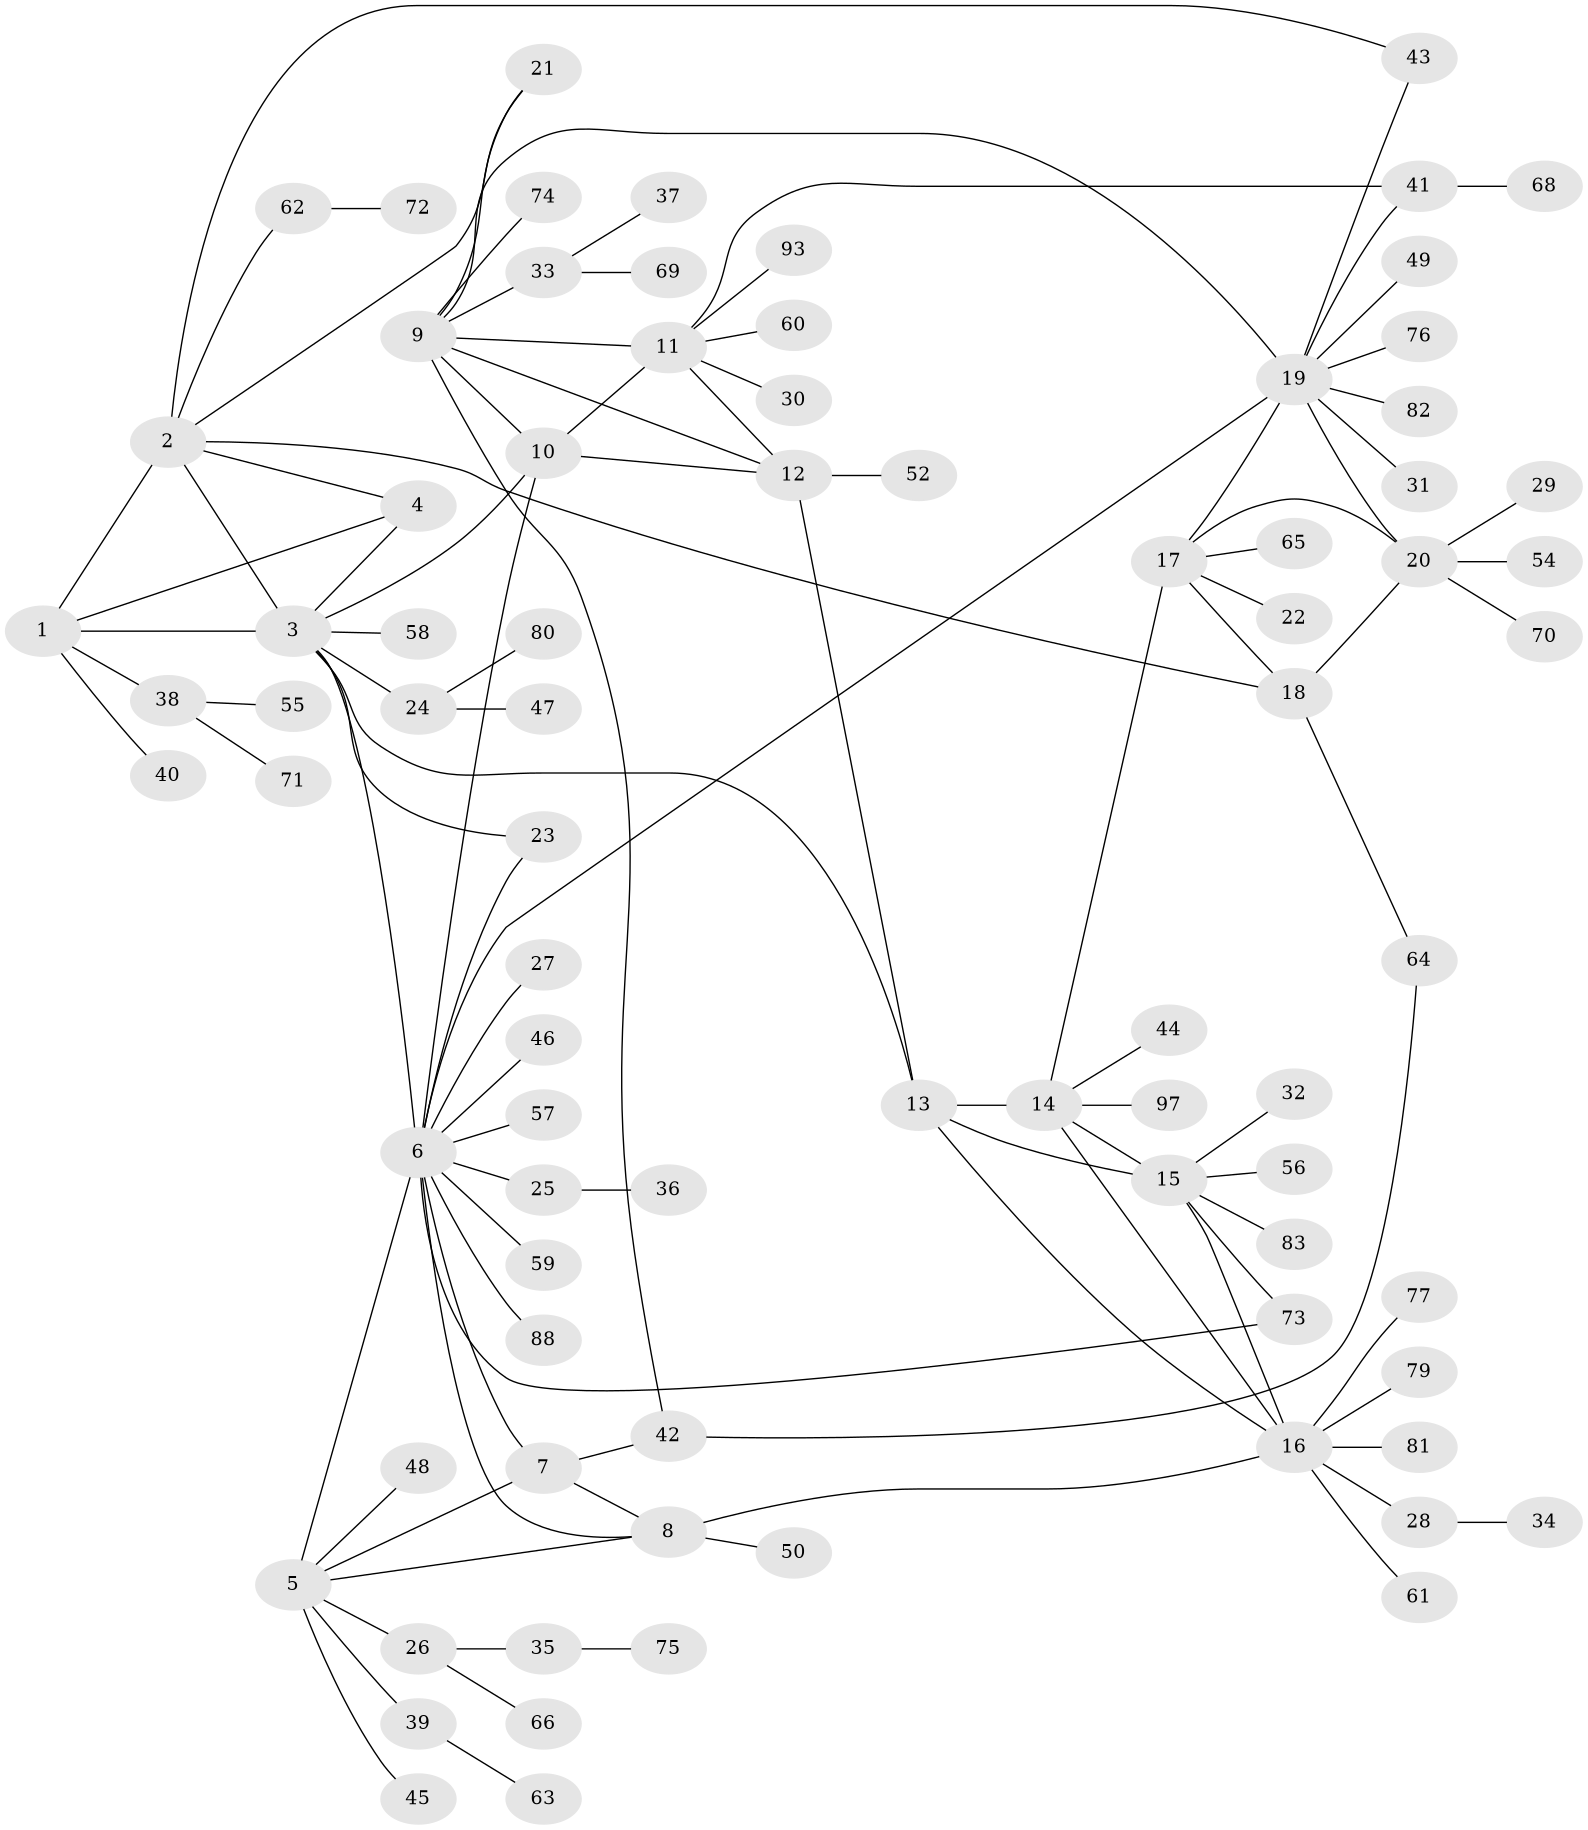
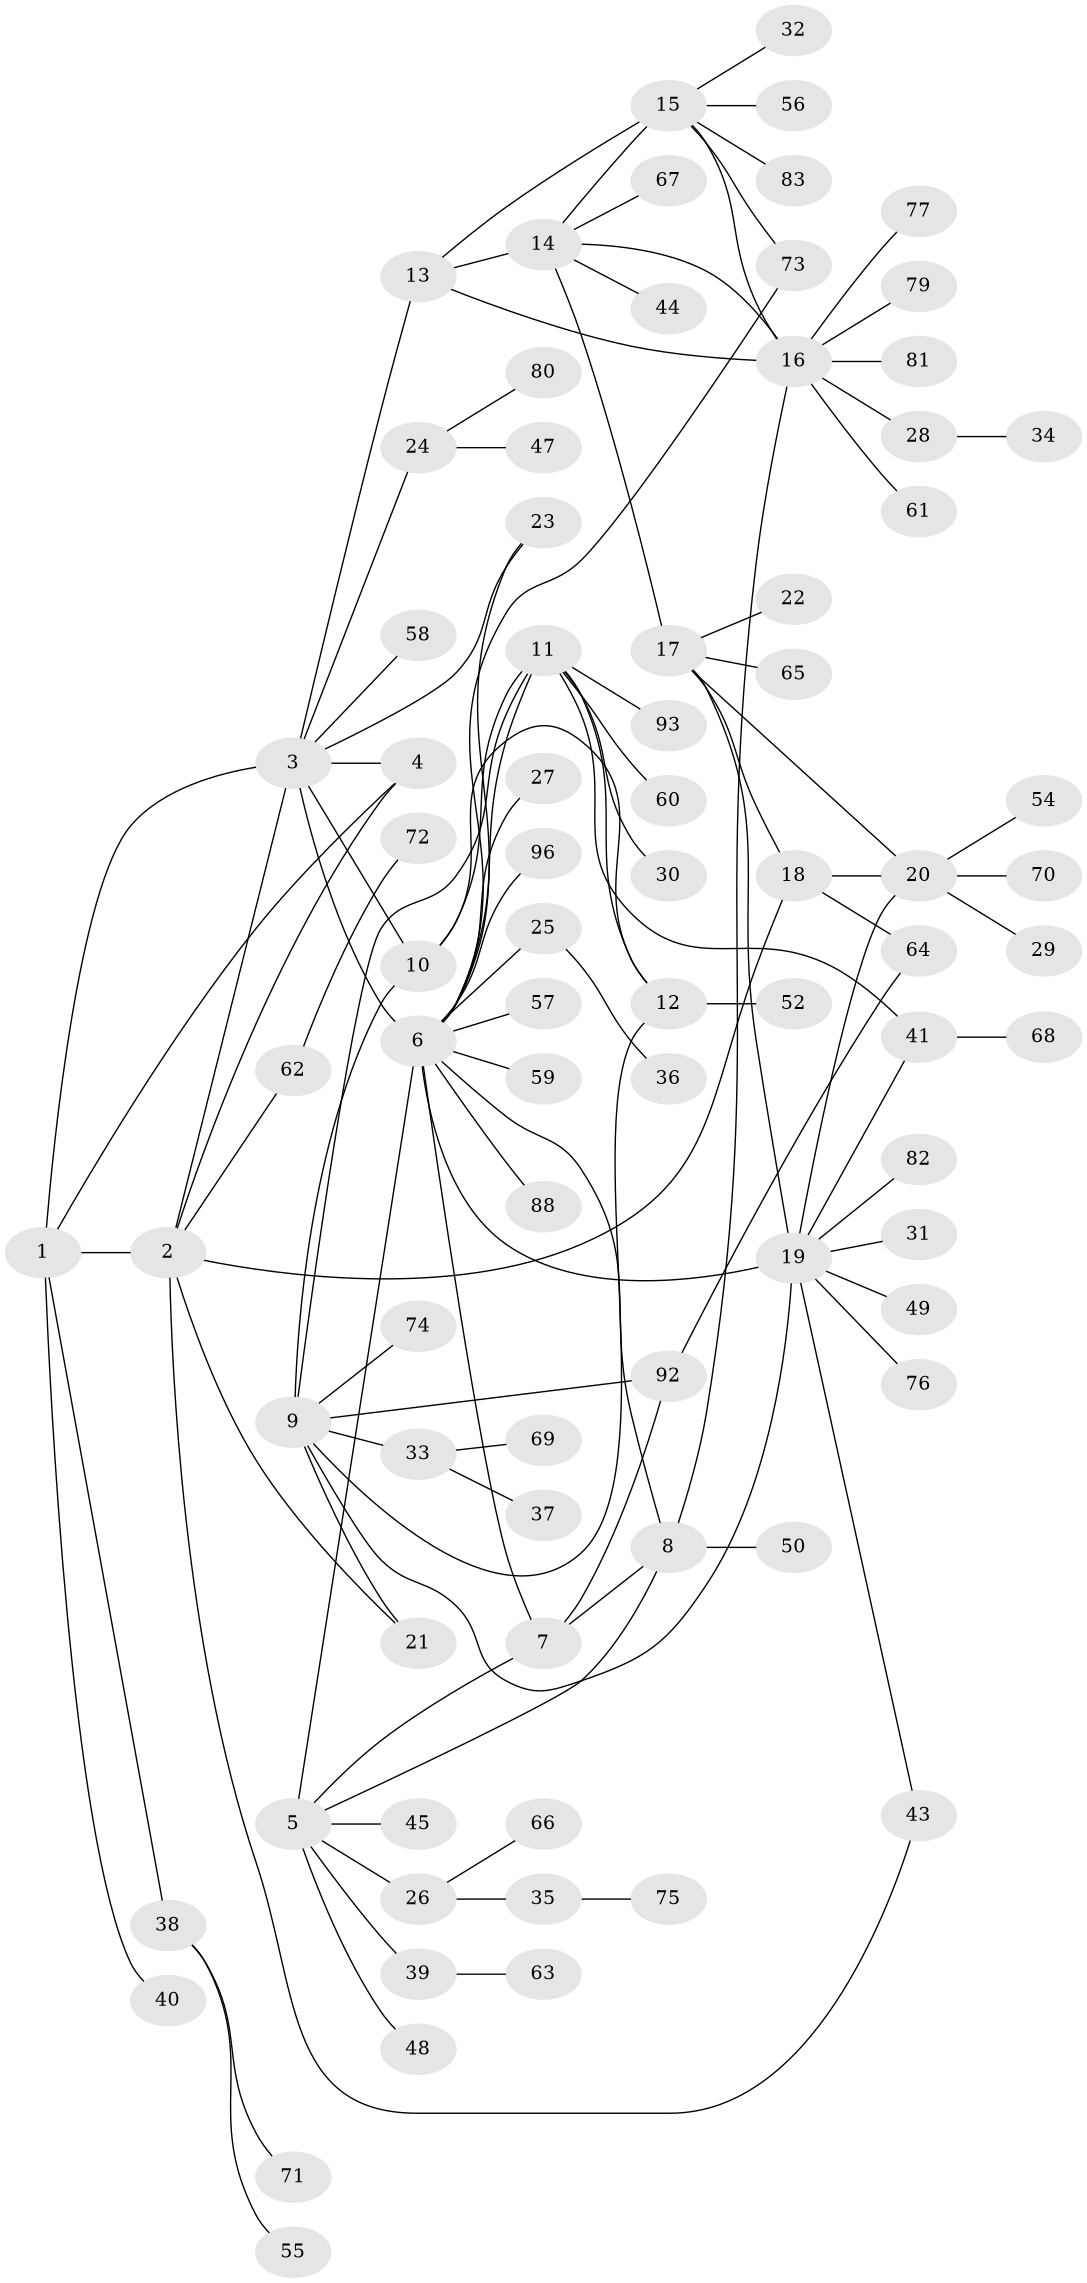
edge "12" -- "13": removed
edge "10" -- "6": now "11" -- "6"
node "46": label "46" -> "96"
node "97": label "97" -> "67"
node "42": label "42" -> "92"
